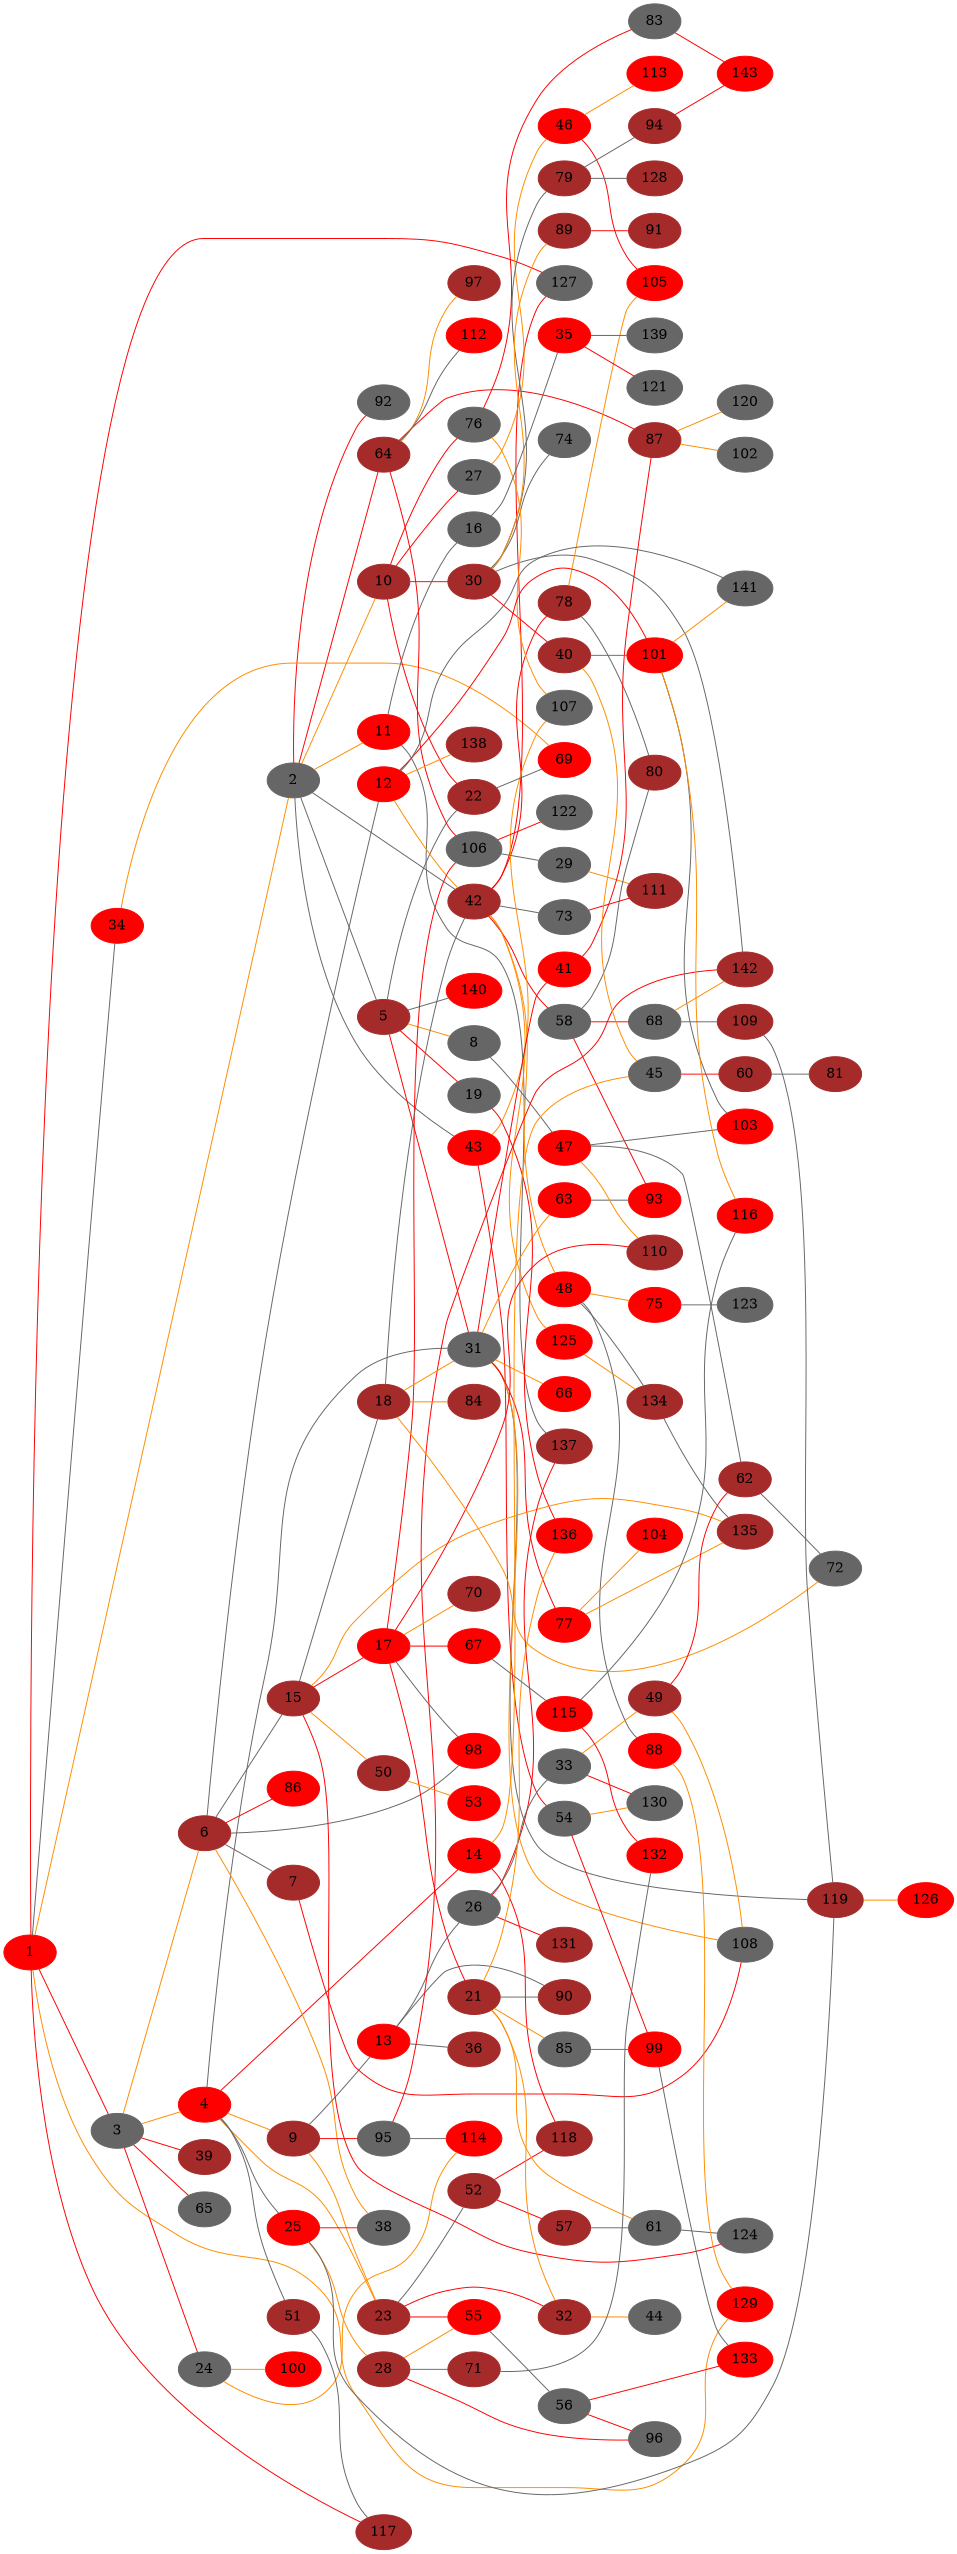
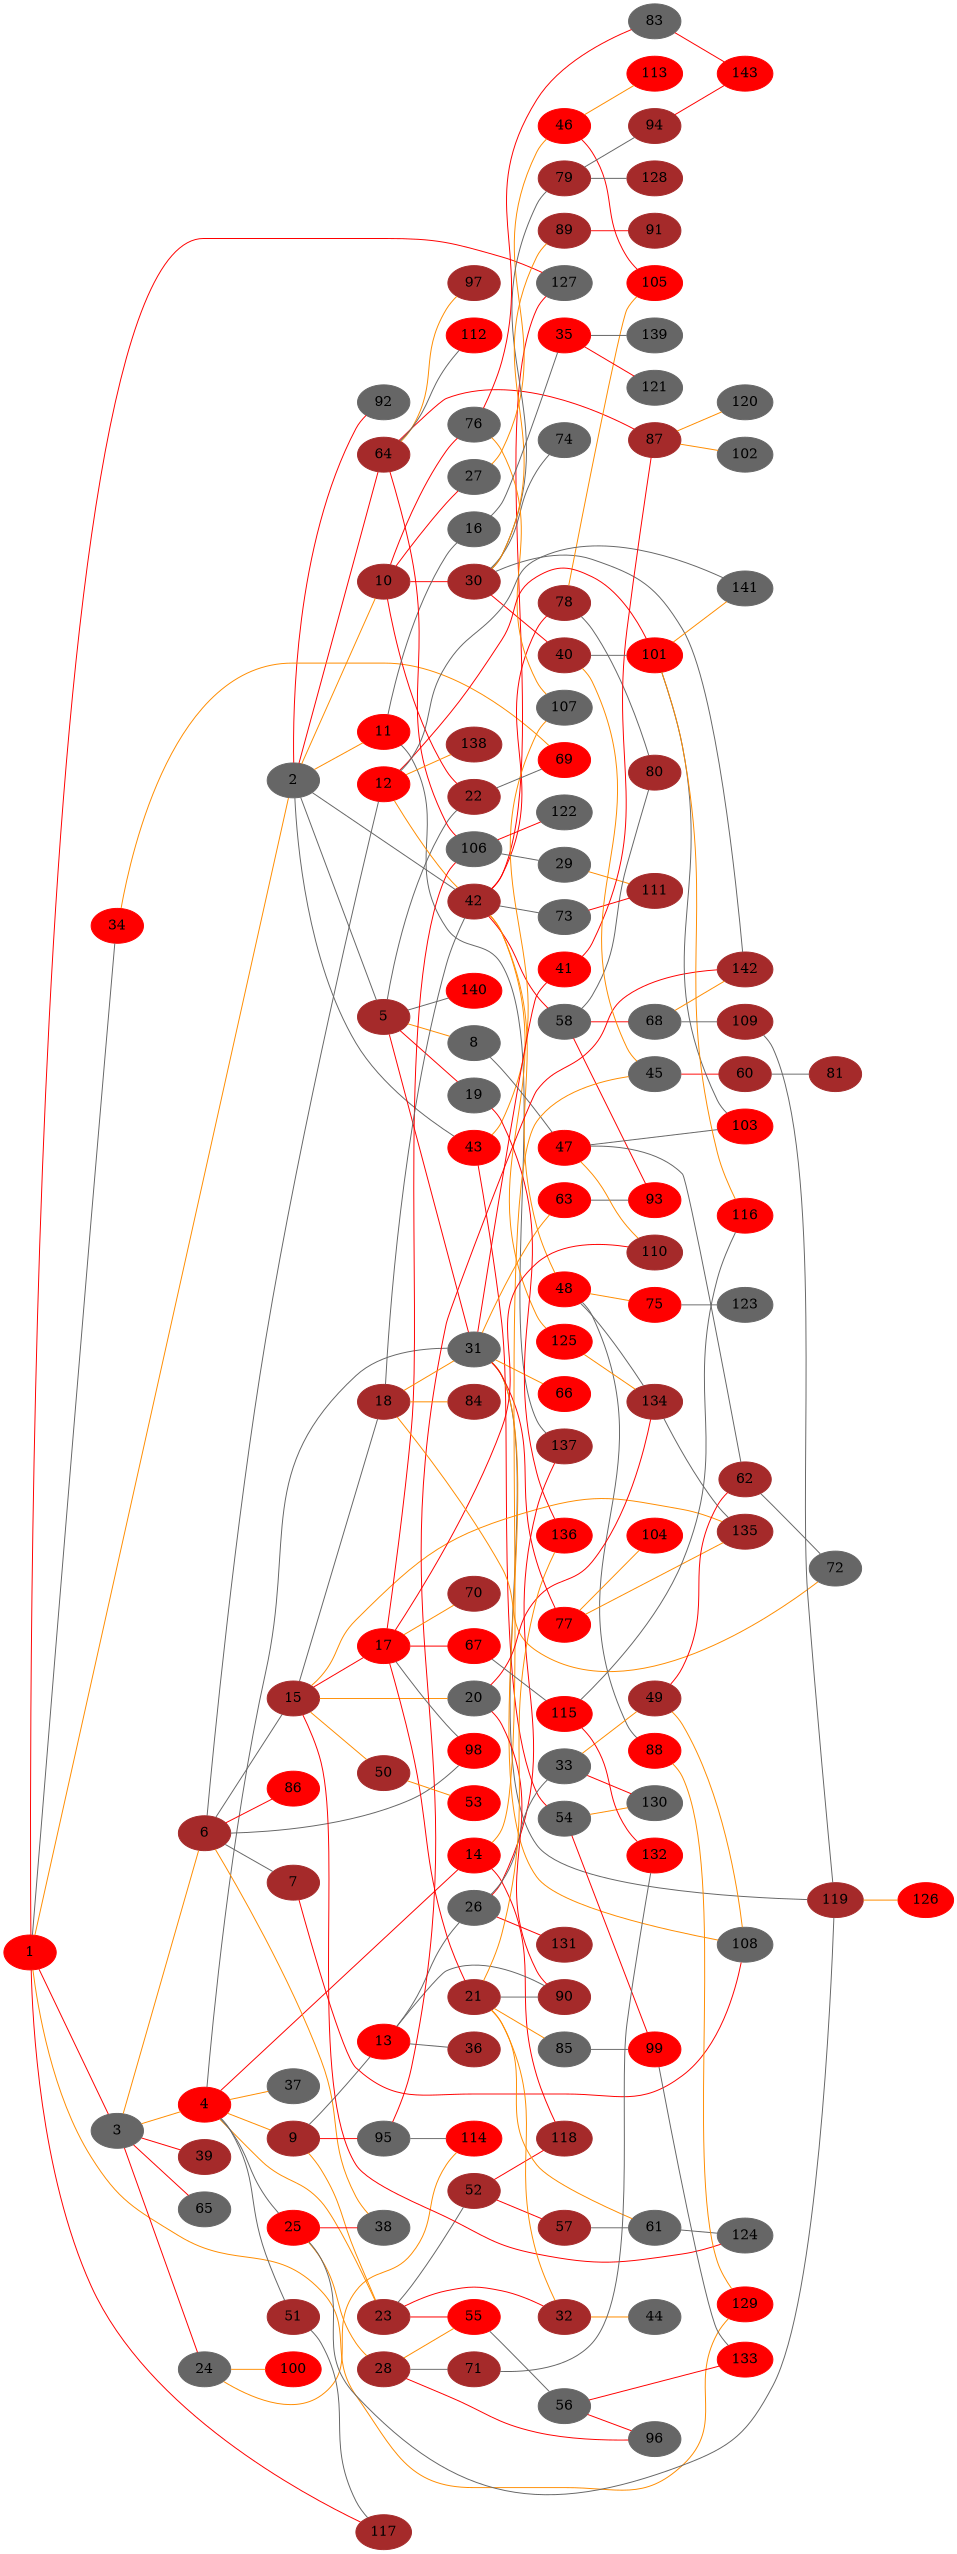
node "20": added
node "37": added
